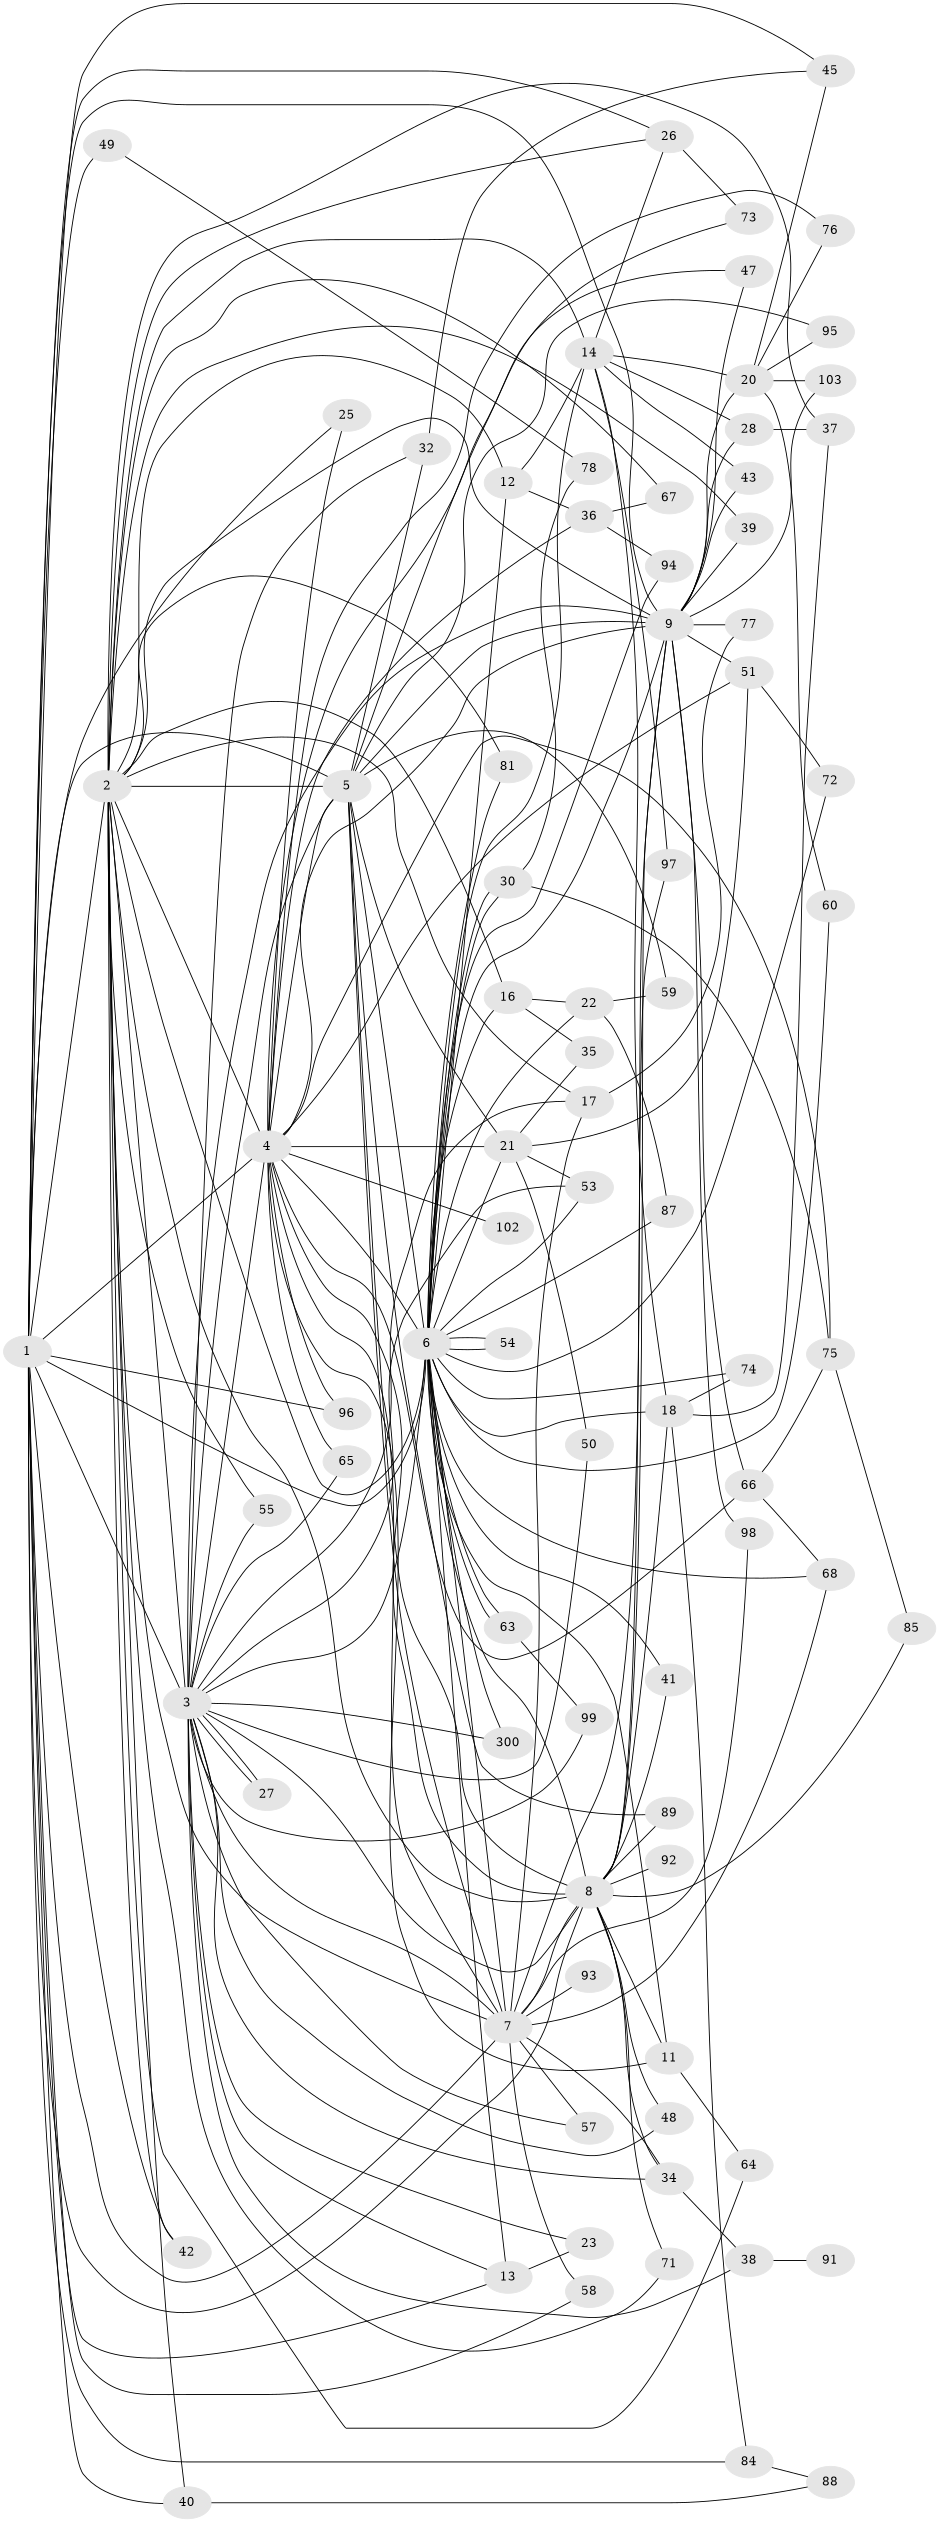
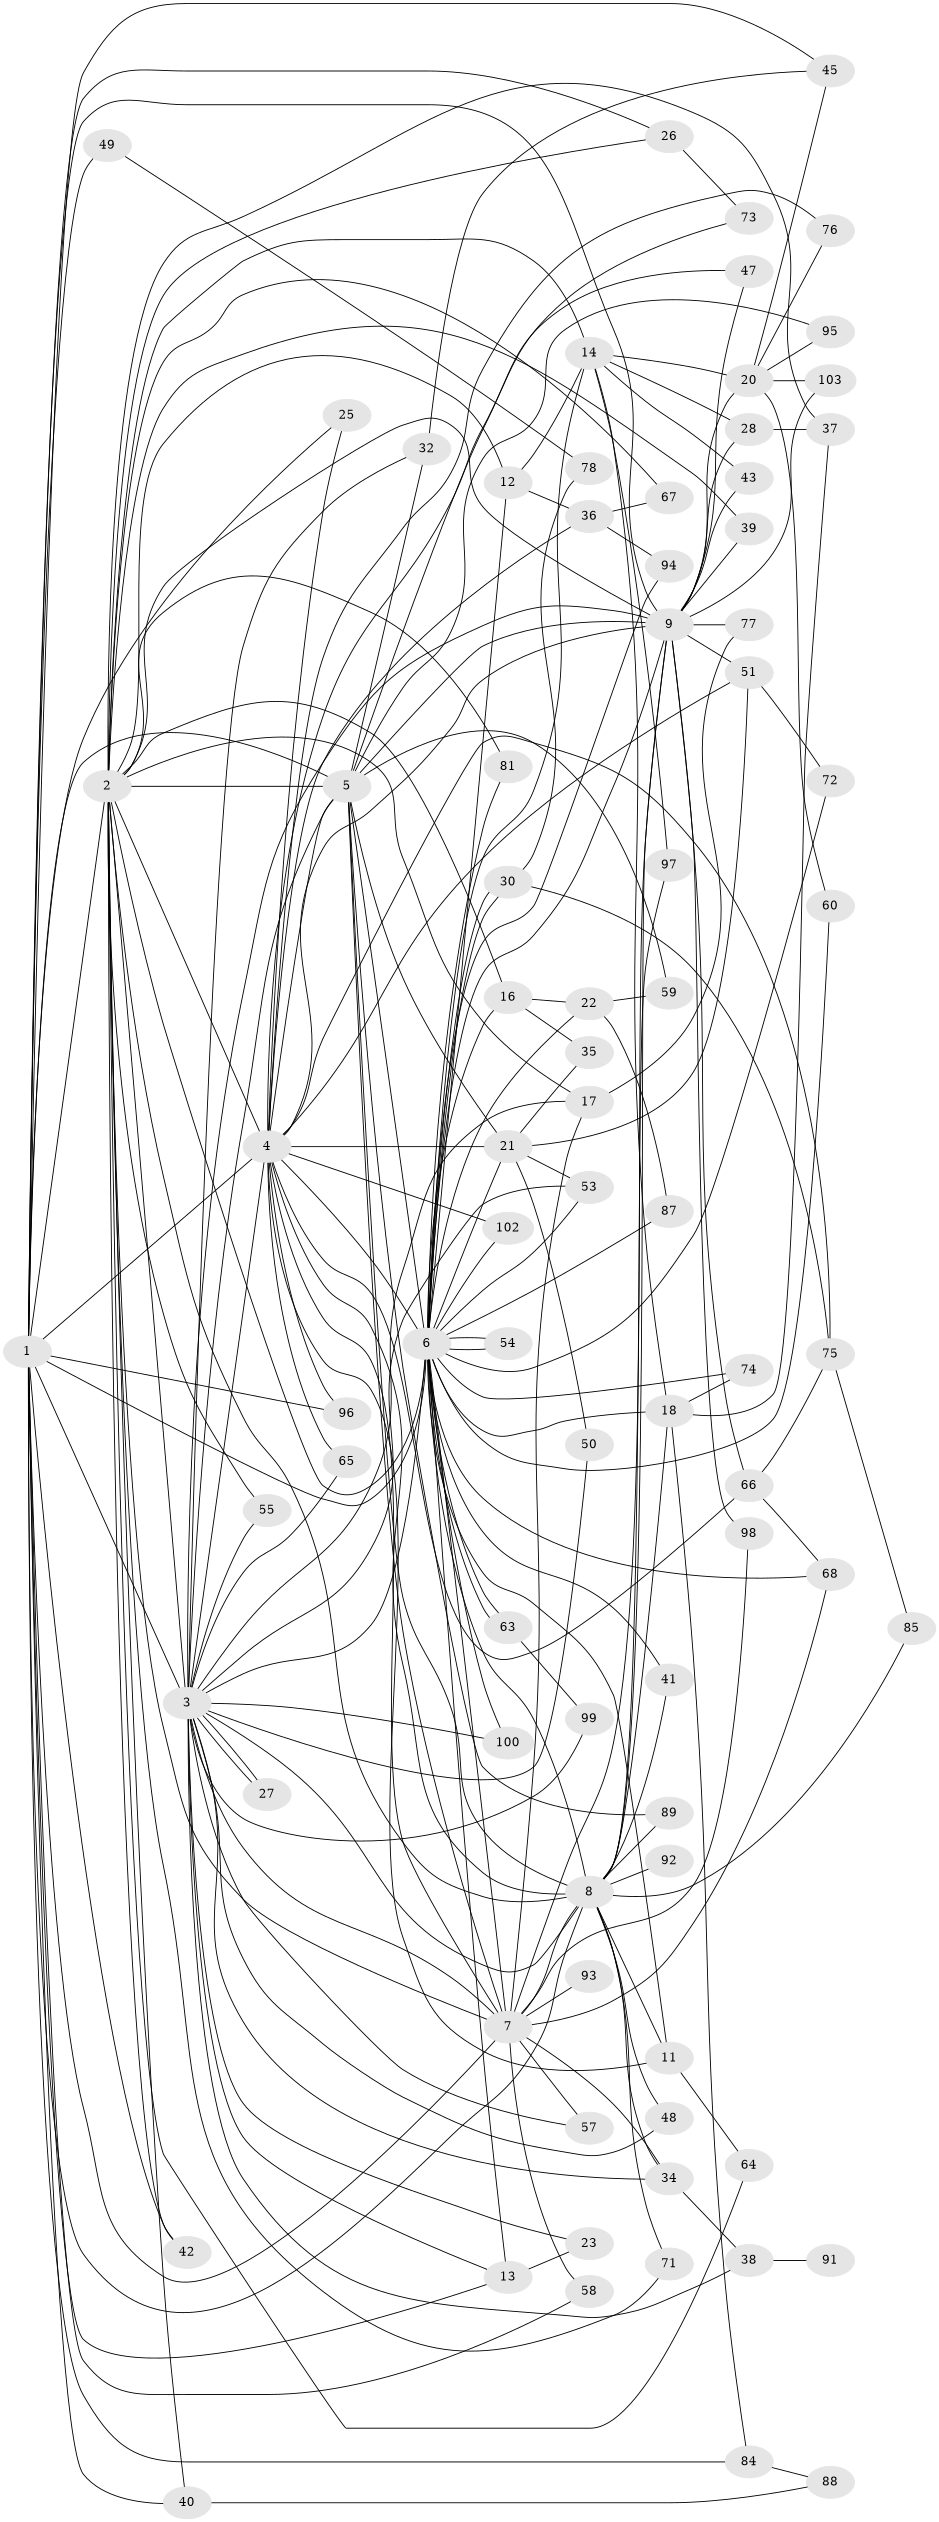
edge "26" -- "14": removed
edge "102" -- "6": added
node "300": label "300" -> "100"
